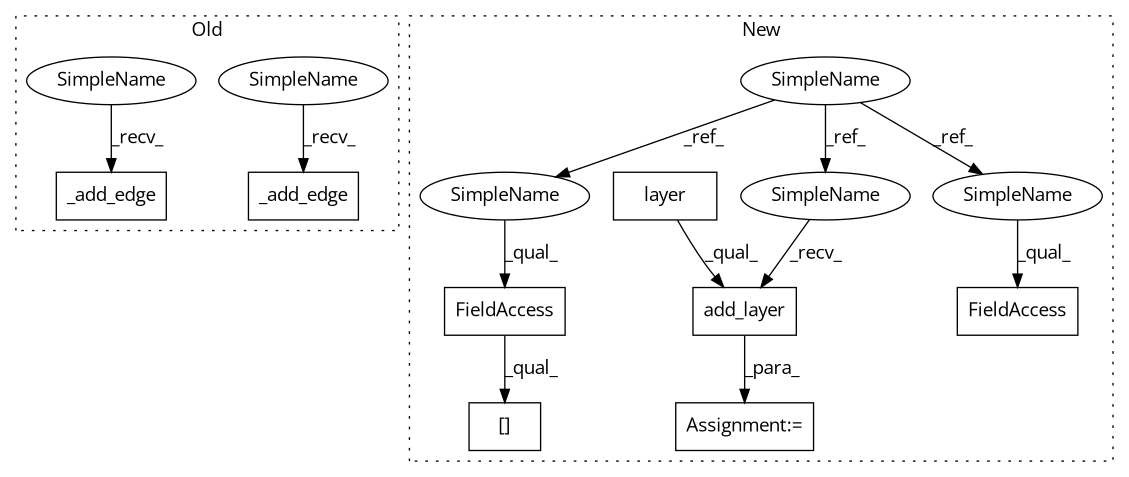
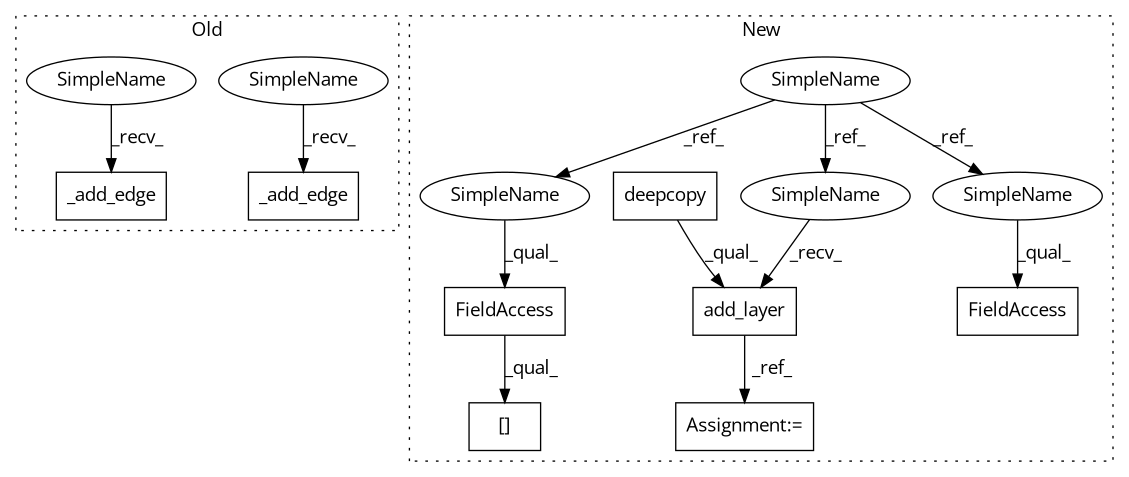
node "layer": label "layer" -> "deepcopy"
edge "add_layer" -> "Assignment:=": label "_para_" -> "_ref_"
